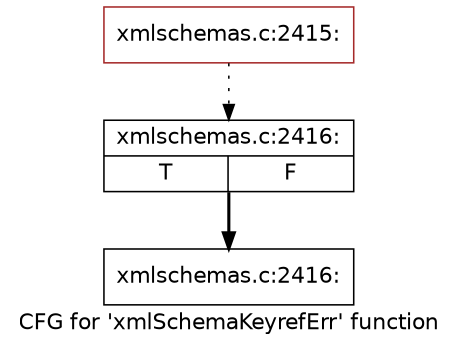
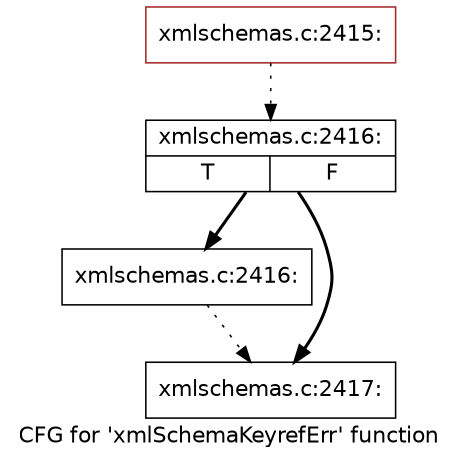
node "xmlschemas.c:2417:": added
